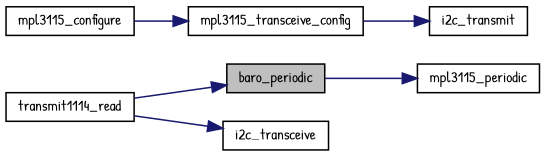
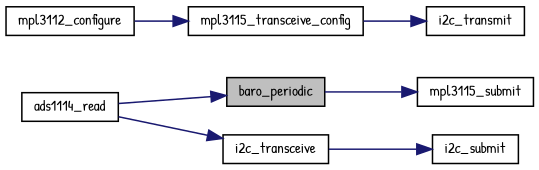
node "mpl3115_configure": label "mpl3115_configure" -> "mpl3112_configure"
node "mpl3115_periodic": label "mpl3115_periodic" -> "mpl3115_submit"
node "transmit1114_read": label "transmit1114_read" -> "ads1114_read"
node "i2c_submit": added
